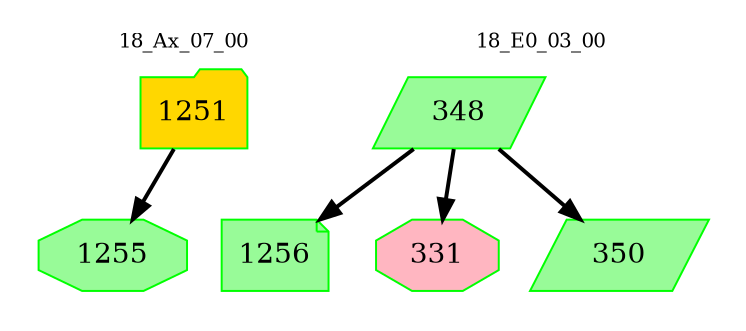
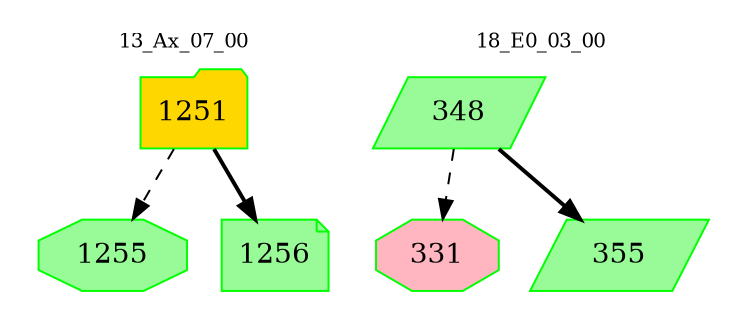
cluster "18_Ax_07_00": label "18_Ax_07_00" -> "13_Ax_07_00"
edge "348" -> "331": style bold -> dashed
edge "1251" -> "1255": style bold -> dashed
edge "348" -> "1256": now "1251" -> "1256"
node "350": label "350" -> "355"
